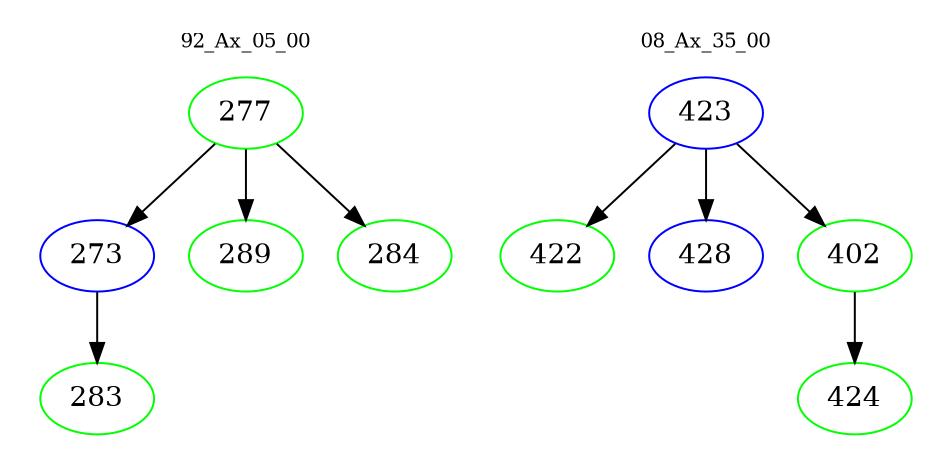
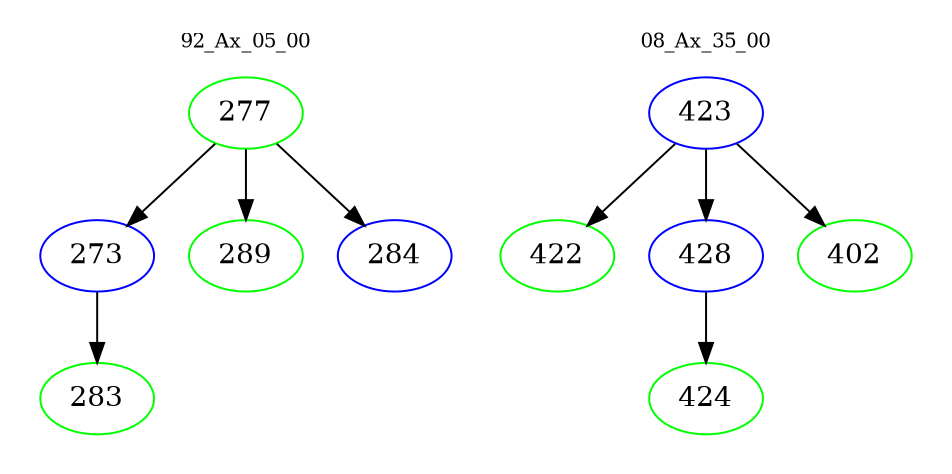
node "284": color green -> blue
edge "402" -> "424": now "428" -> "424"
